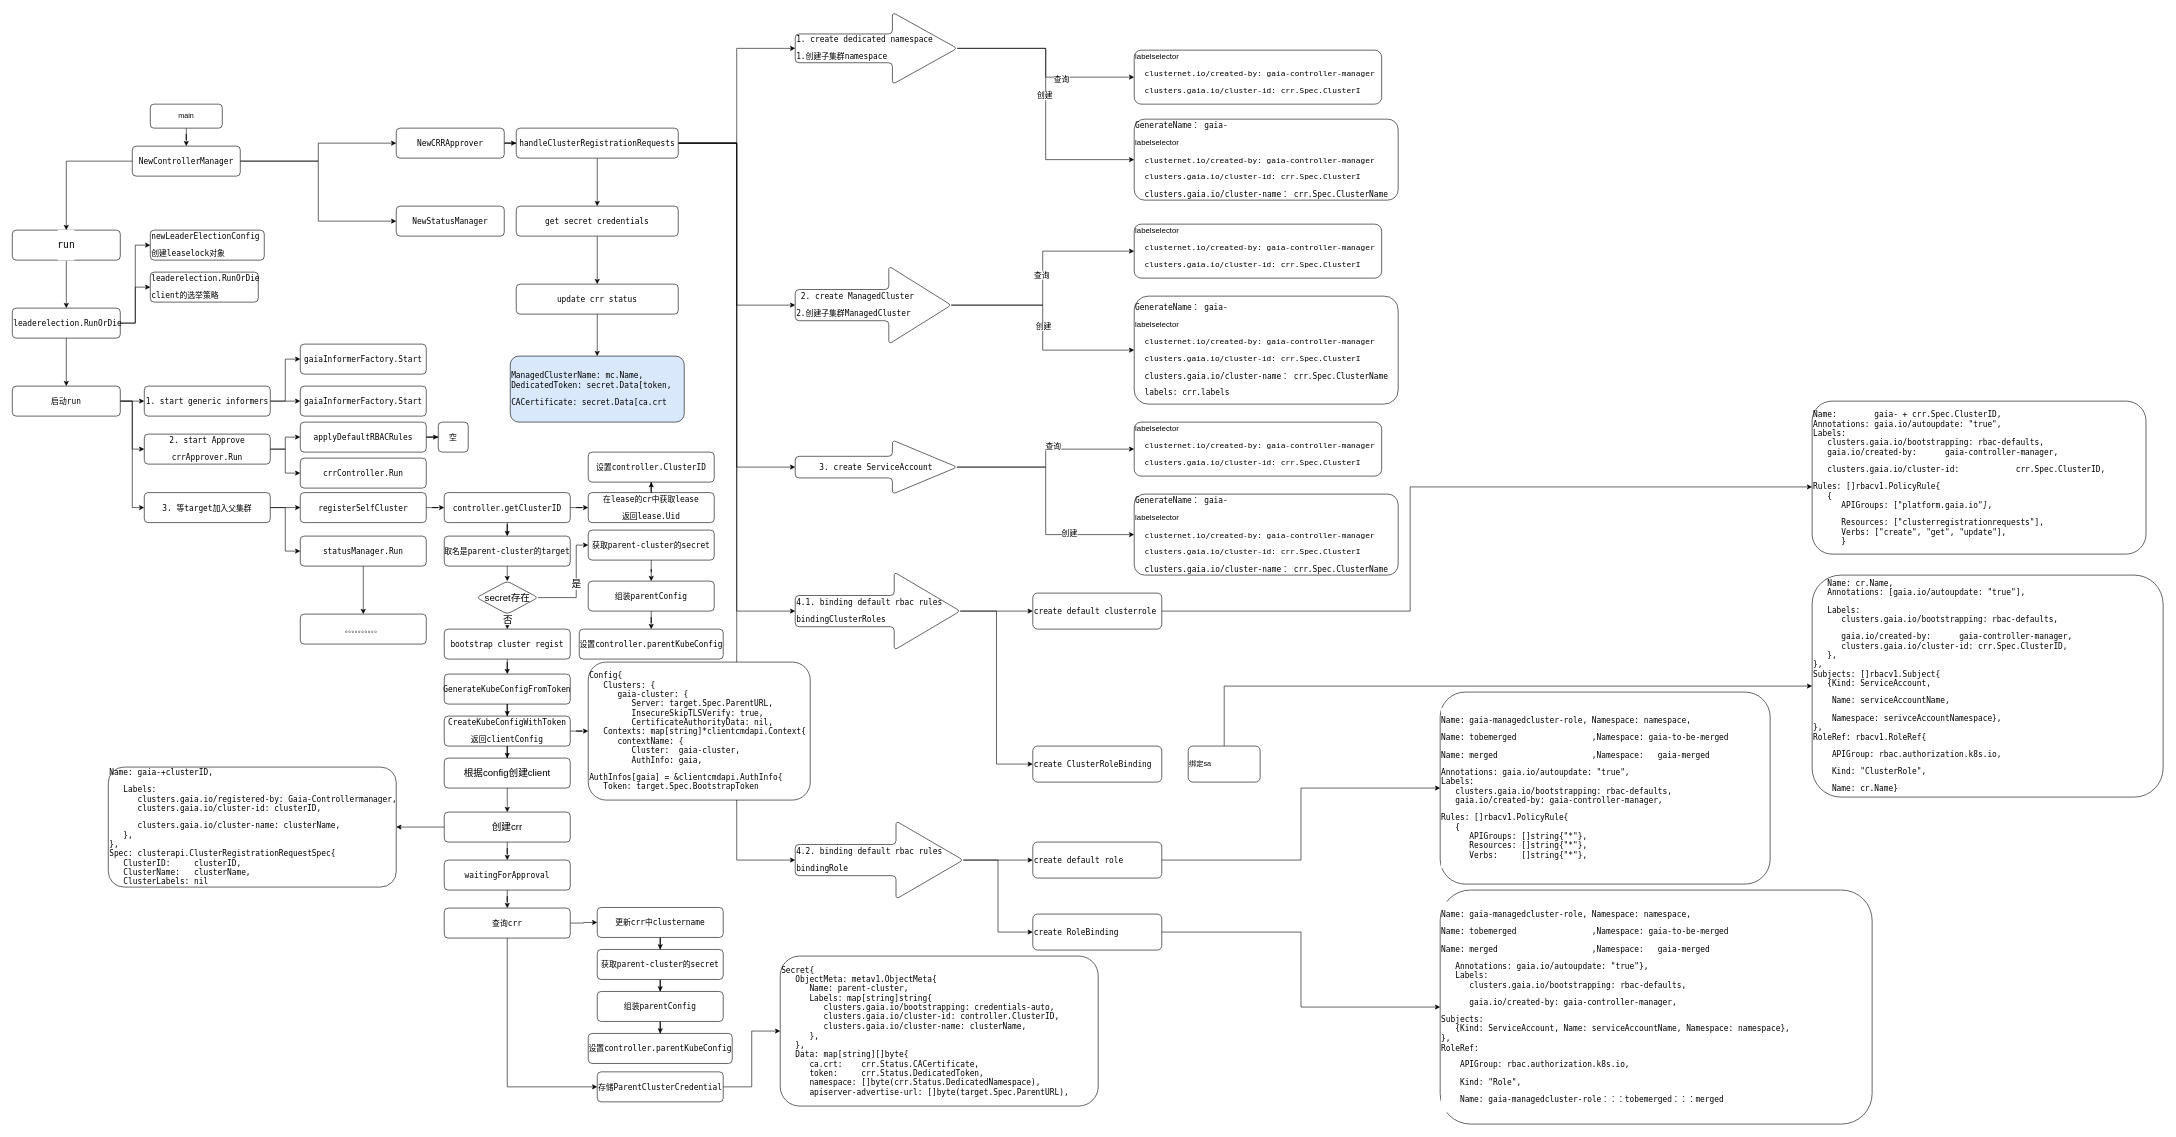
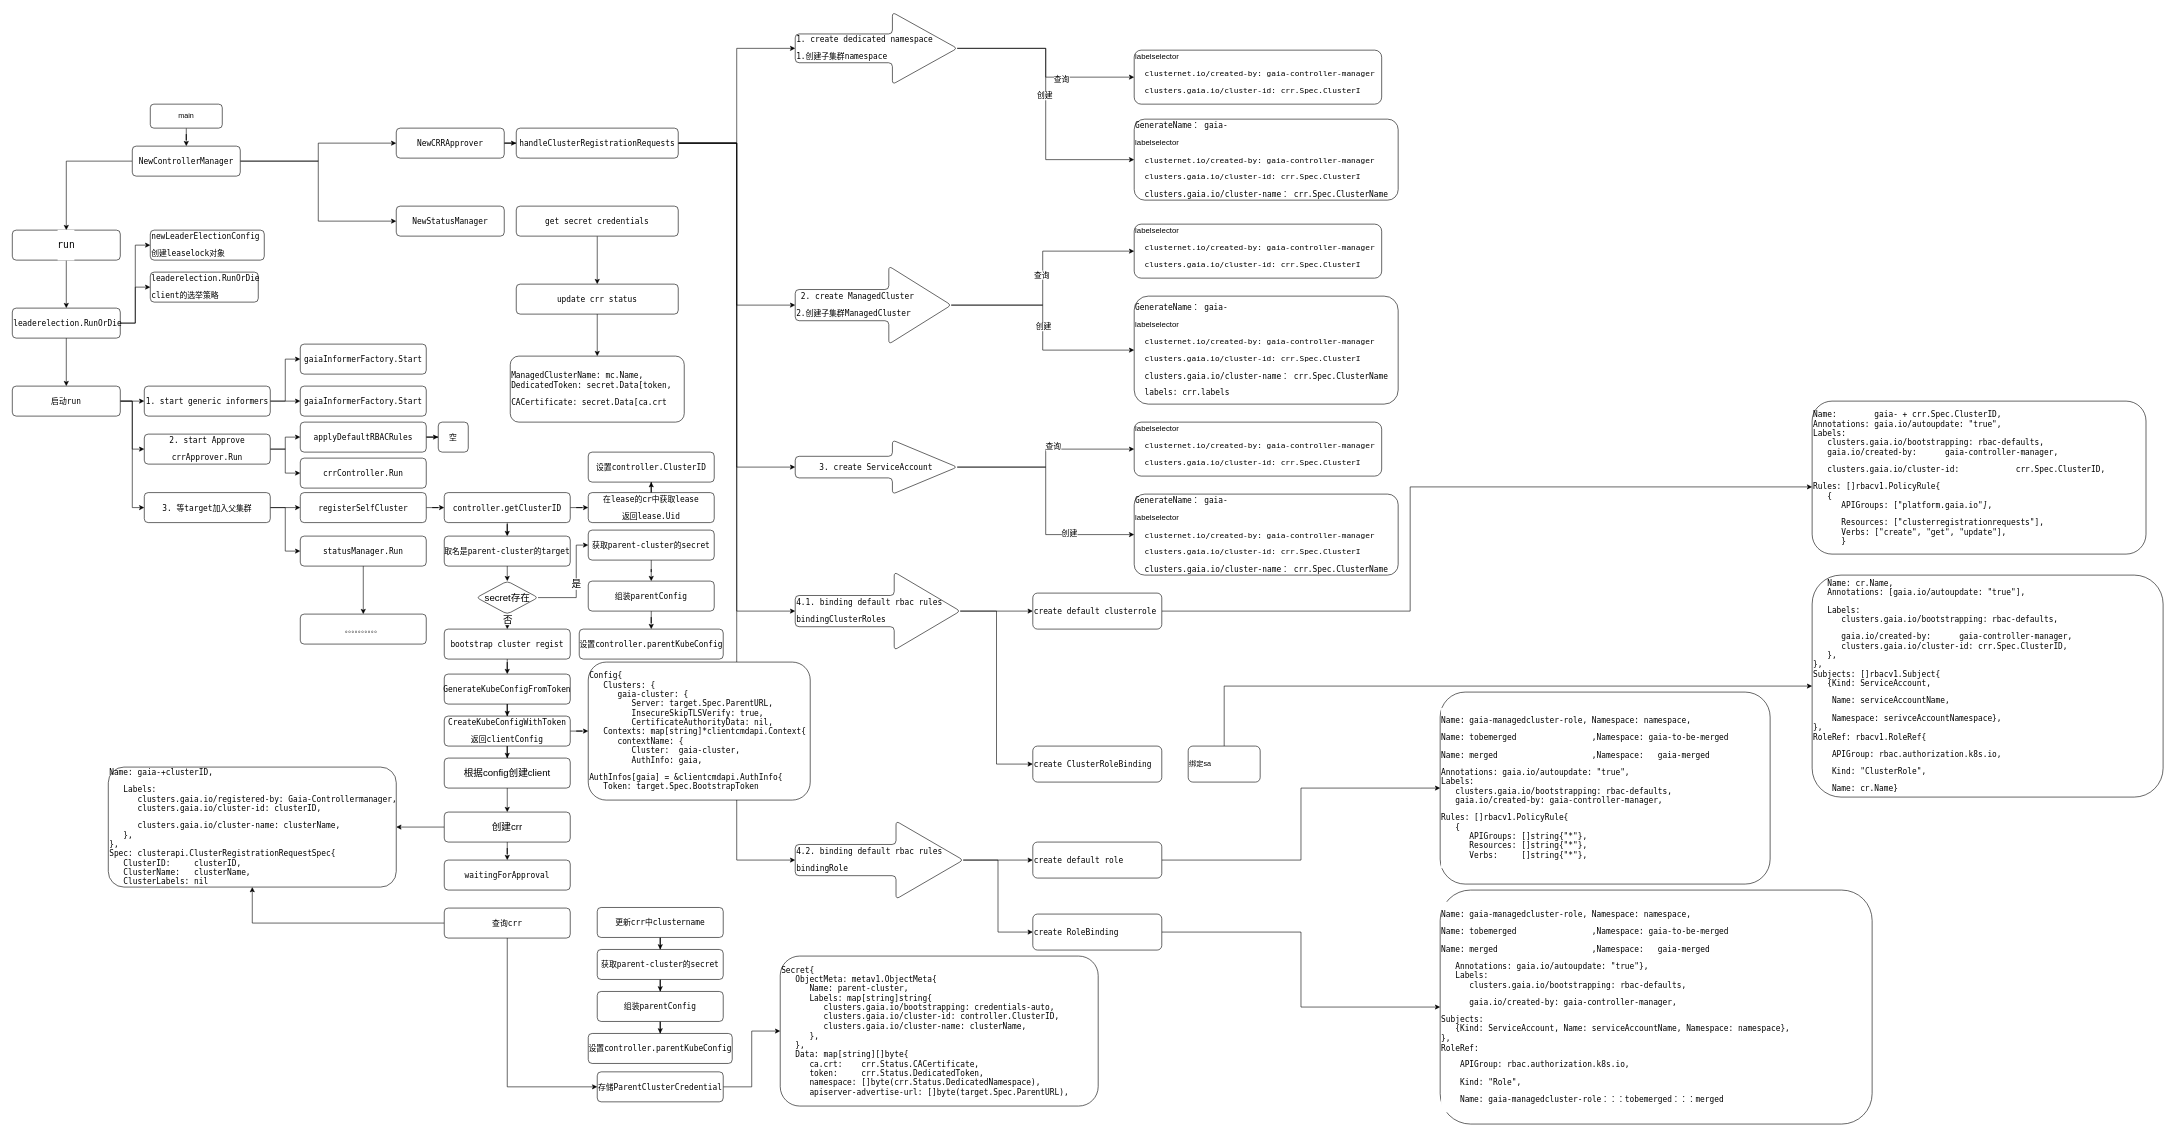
edge "handleClusterRegistrationRequests" -> "get secret credentials": removed
node "ManagedClusterName: mc.Name, DedicatedToken: secret.Data[token,CACertificate: secret.Data[ca.crt": fillcolor #dae8fc -> #ffffff
edge "waitingForApproval" -> "查询crr": removed
edge "查询crr" -> "更新crr中clustername": now "查询crr" -> "Name: gaia-+clusterID, Labels: clusters.gaia.io/registered-by: Gaia-Controllermanager, clusters.gaia.io/cluster-id: clusterID, clusters.gaia.io/cluster-name: clusterName, }, }, Spec: clusterapi.ClusterRegistrationRequestSpec{ ClusterID: clusterID, ClusterName: clusterName, ClusterLabels: nil"
